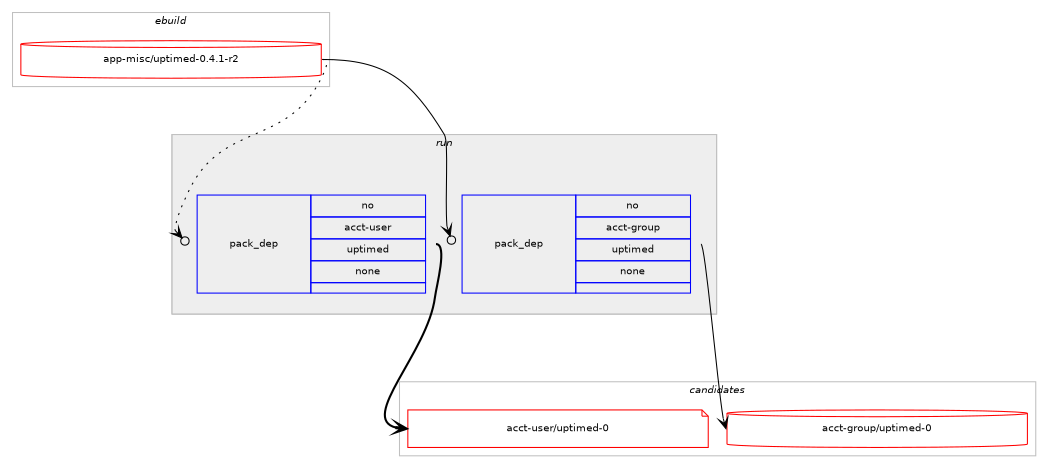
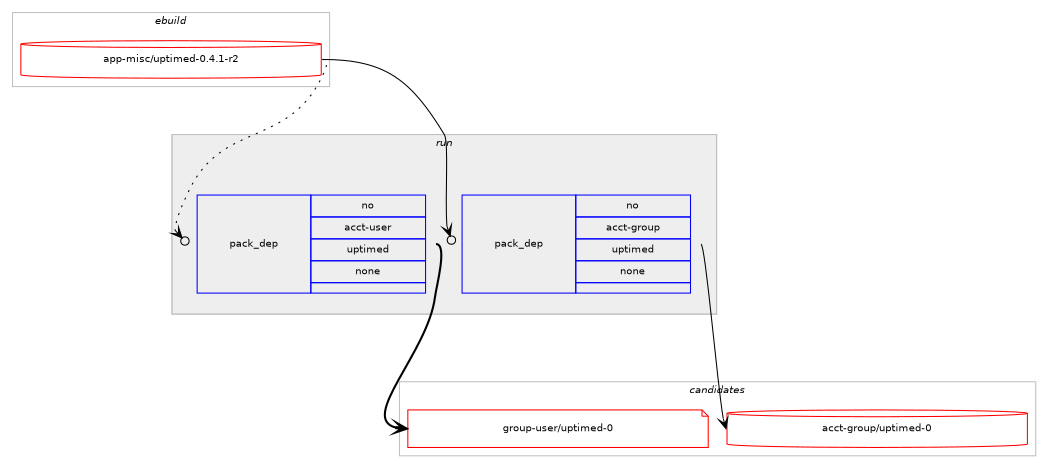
node "acct-user/uptimed-0": label "acct-user/uptimed-0" -> "group-user/uptimed-0"
